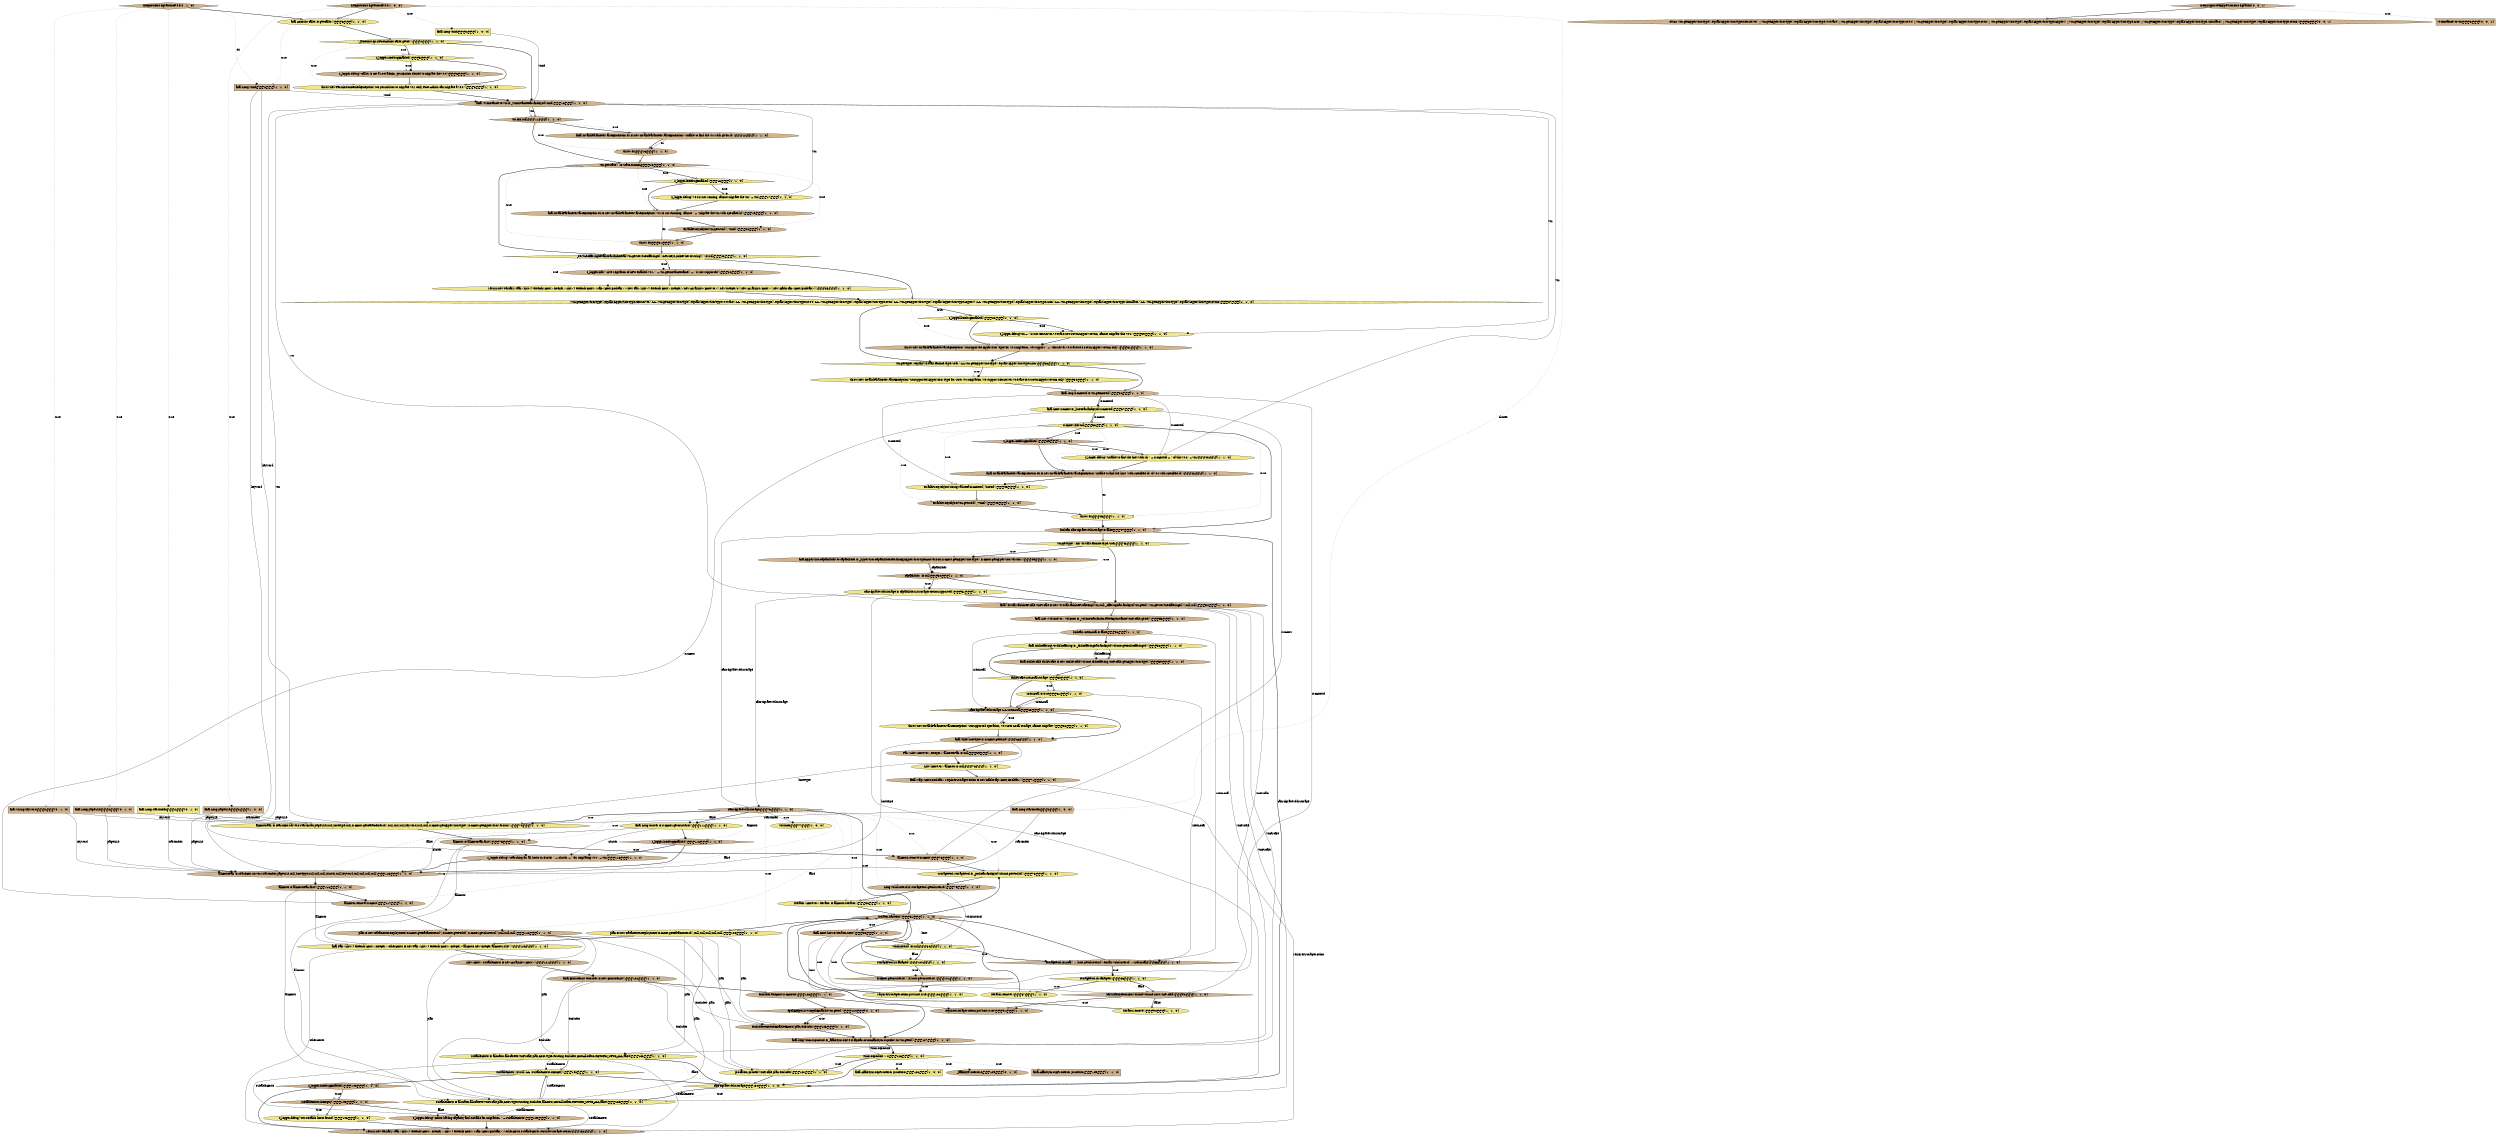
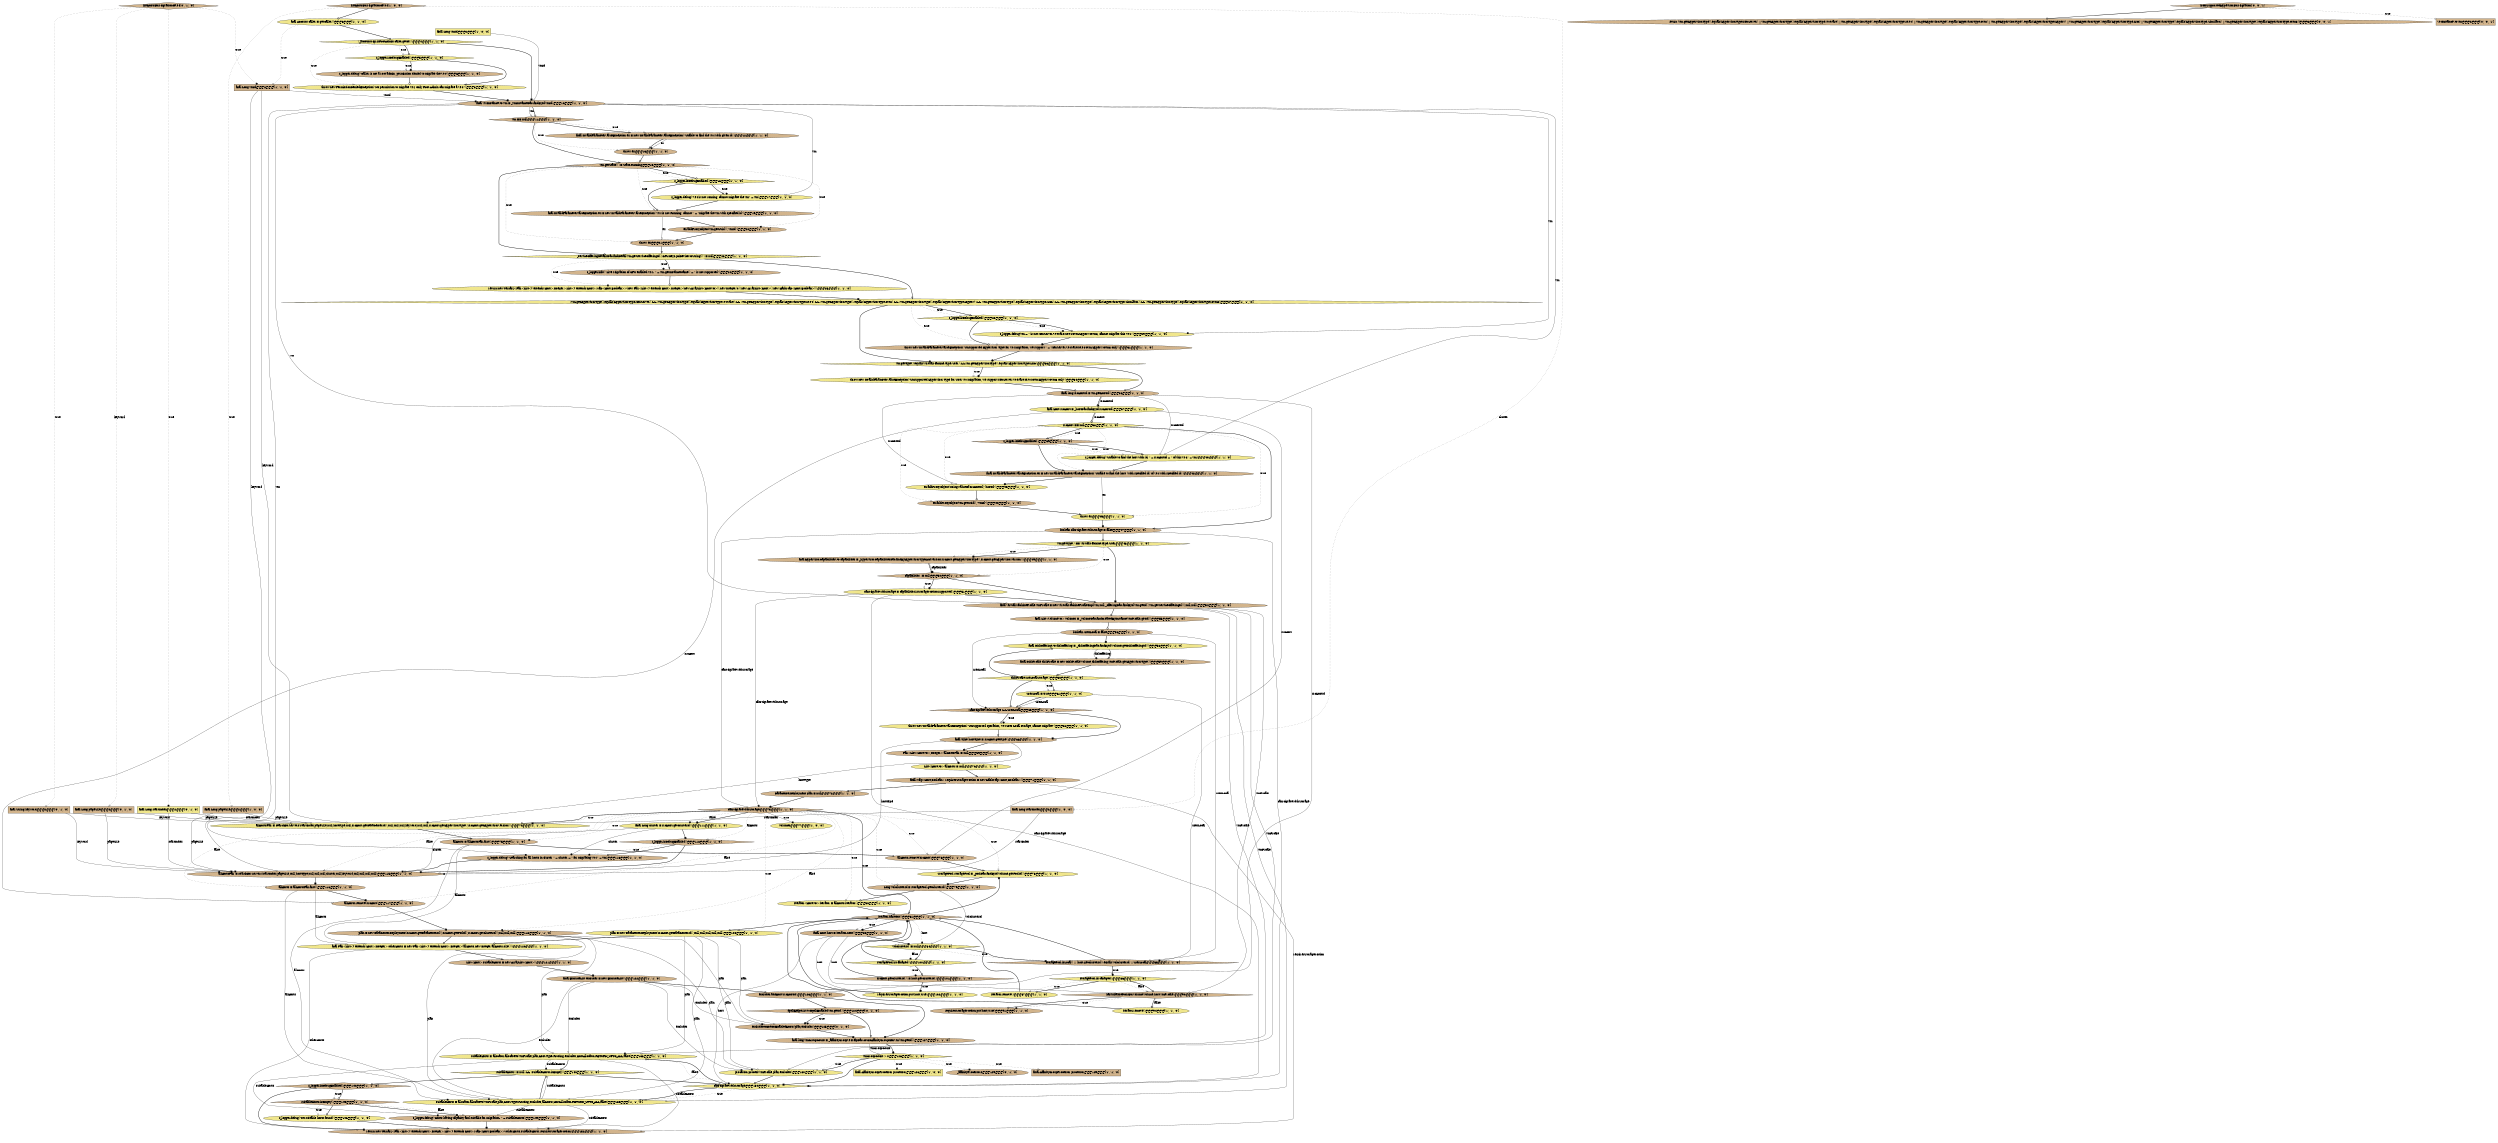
edge "listHostsForMigrationOfVM['0', '1', '0']" -> "final Account caller = getCaller()@@@3@@@['1', '1', '0']": removed
edge "listHostsForMigrationOfVM['1', '0', '0']" -> "final Long vmId@@@2@@@['1', '0', '0']": removed, label "true"
edge "listHostsForMigrationOfVM['0', '1', '0']" -> "final Long vmId@@@2@@@['1', '1', '0']": label "ex" -> "true"
edge "listHostsForMigrationOfVM['1', '0', '0']" -> "final Long pageSize@@@2@@@['1', '0', '0']": arrowhead box -> odot
edge "listHostsForMigrationOfVM['0', '1', '0']" -> "final Long pageSize@@@2@@@['0', '1', '0']": label "true" -> "keyword"
node "DataCenterDeployment plan = null@@@72@@@['1', '1', '0']": added
edge "canMigrateWithStorage@@@73@@@['1', '1', '0']" -> "allHosts = allHostsPair.first()@@@116@@@['1', '1', '0']": added, label "false"
edge "allHosts = allHostsPair.first()@@@75@@@['1', '1', '0']" -> "allHosts.remove(srcHost)@@@76@@@['1', '1', '0']": arrowhead box -> odot
edge "final Host host = iterator.next()@@@83@@@['1', '1', '0']" -> "volClusterId != null@@@84@@@['1', '1', '0']": arrowhead onormal -> box
edge "boolean canMigrateWithStorage = false@@@47@@@['1', '1', '0']" -> "canMigrateWithStorage@@@134@@@['1', '1', '0']": style bold -> solid
edge "final Host host = iterator.next()@@@83@@@['1', '1', '0']" -> "requiresStorageMotion.put(host,true)@@@91@@@['1', '1', '0']": now "final Host host = iterator.next()@@@83@@@['1', '1', '0']" -> "canMigrateWithStorage@@@134@@@['1', '1', '0']"
